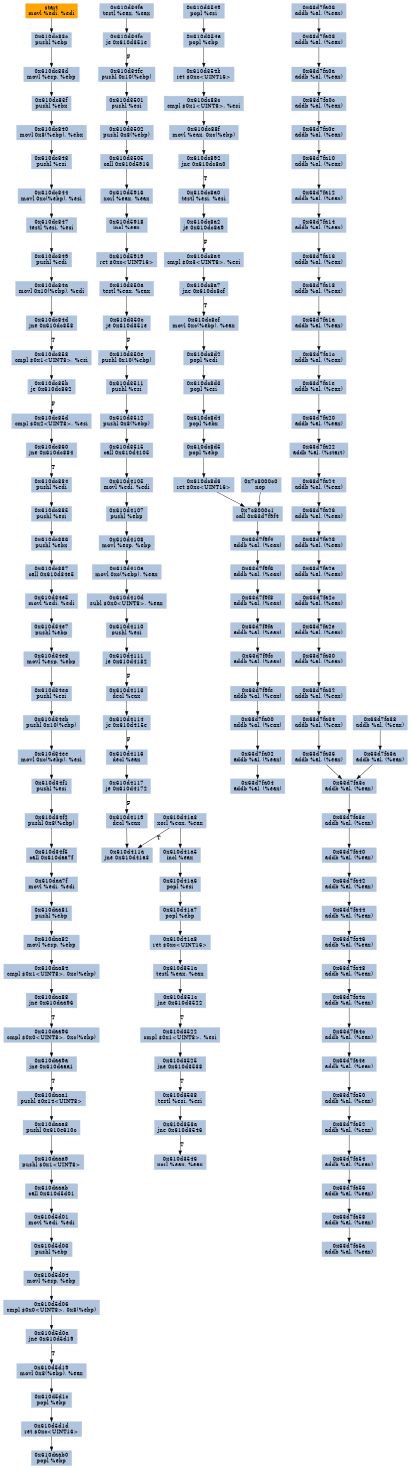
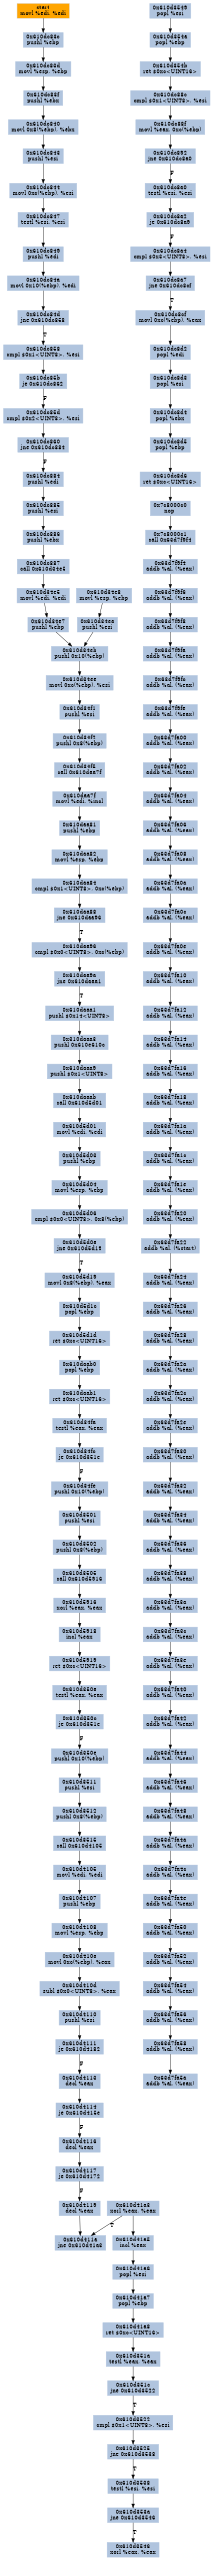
edge "0x610dc892 jne 0x610dc8a0" -> "0x610dc8a0 testl %esi, %esi": label "T" -> "F"
edge "0x610dc860 jne 0x610dc884" -> "0x610dc884 pushl %edi": label "T" -> "F"
edge "0x610dc8d6 ret $0xc<UINT16>" -> "0x7c8000c1 call 0x63d7f9f4": now "0x610dc8d6 ret $0xc<UINT16>" -> "0x7c8000c0 nop"
edge "0x610d34e7 pushl %ebp" -> "0x610d34e8 movl %esp, %ebp": now "0x610d34e7 pushl %ebp" -> "0x610d34eb pushl 0x10(%ebp)"
edge "0x63d7fa36 addb %al, (%eax)" -> "0x63d7fa3c addb %al, (%eax)": now "0x63d7fa36 addb %al, (%eax)" -> "0x63d7fa38 addb %al, (%eax)"
edge "0x63d7fa04 addb %al, (%eax)" -> "0x63d7fa06 addb %al, (%eax)": added
node "0x610daa7f movl %edi, %edi": label "0x610daa7f movl %edi, %edi" -> "0x610daa7f movl %edi, %incl"
node "0x610daab1 ret $0xc<UINT16>": added
